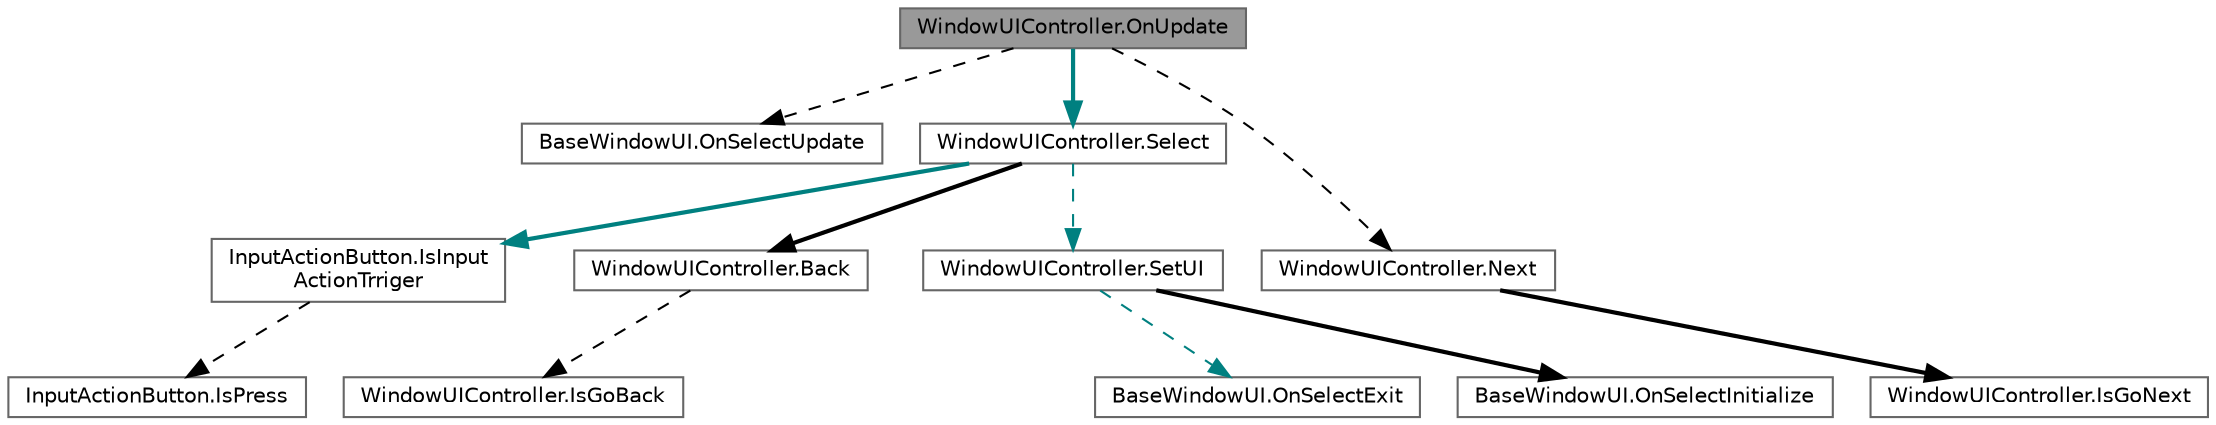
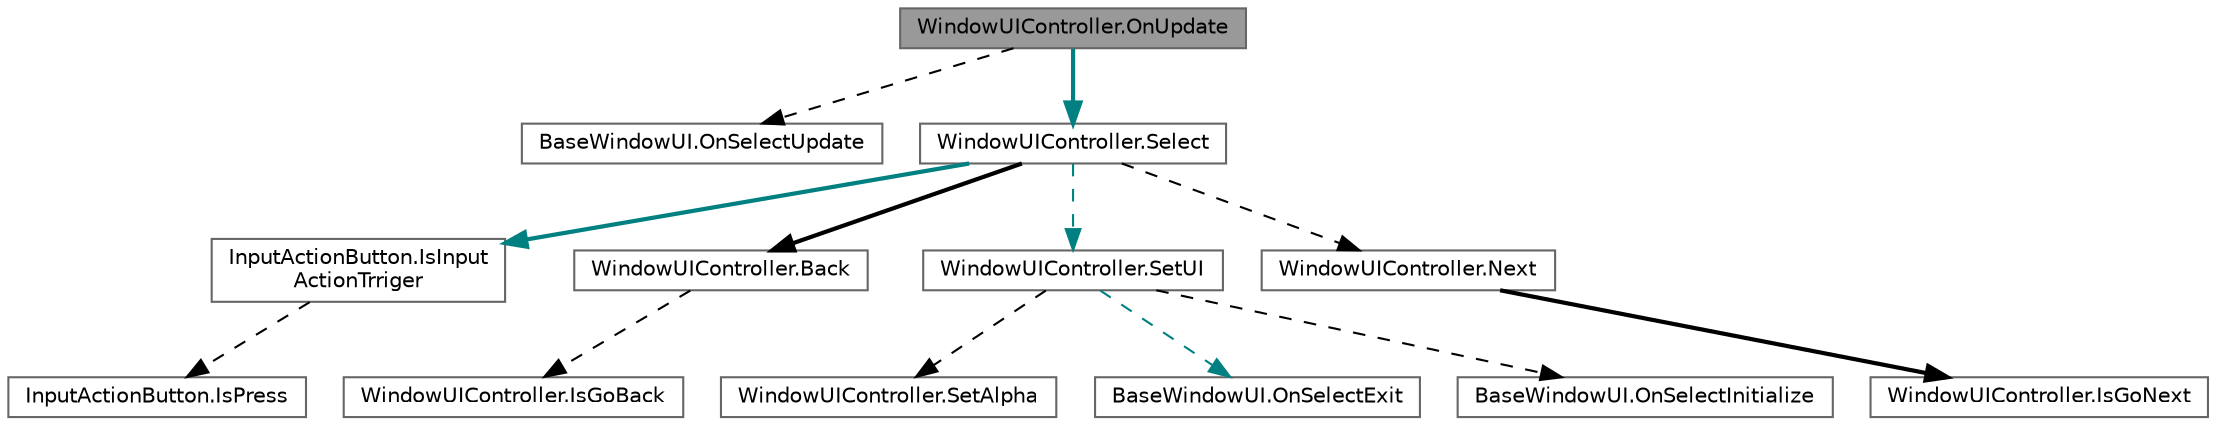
edge "WindowUIController.OnUpdate" -> "WindowUIController.Next": now "WindowUIController.Select" -> "WindowUIController.Next"
edge "WindowUIController.SetUI" -> "BaseWindowUI.OnSelectInitialize": style bold -> dashed
node "WindowUIController.SetAlpha": added
